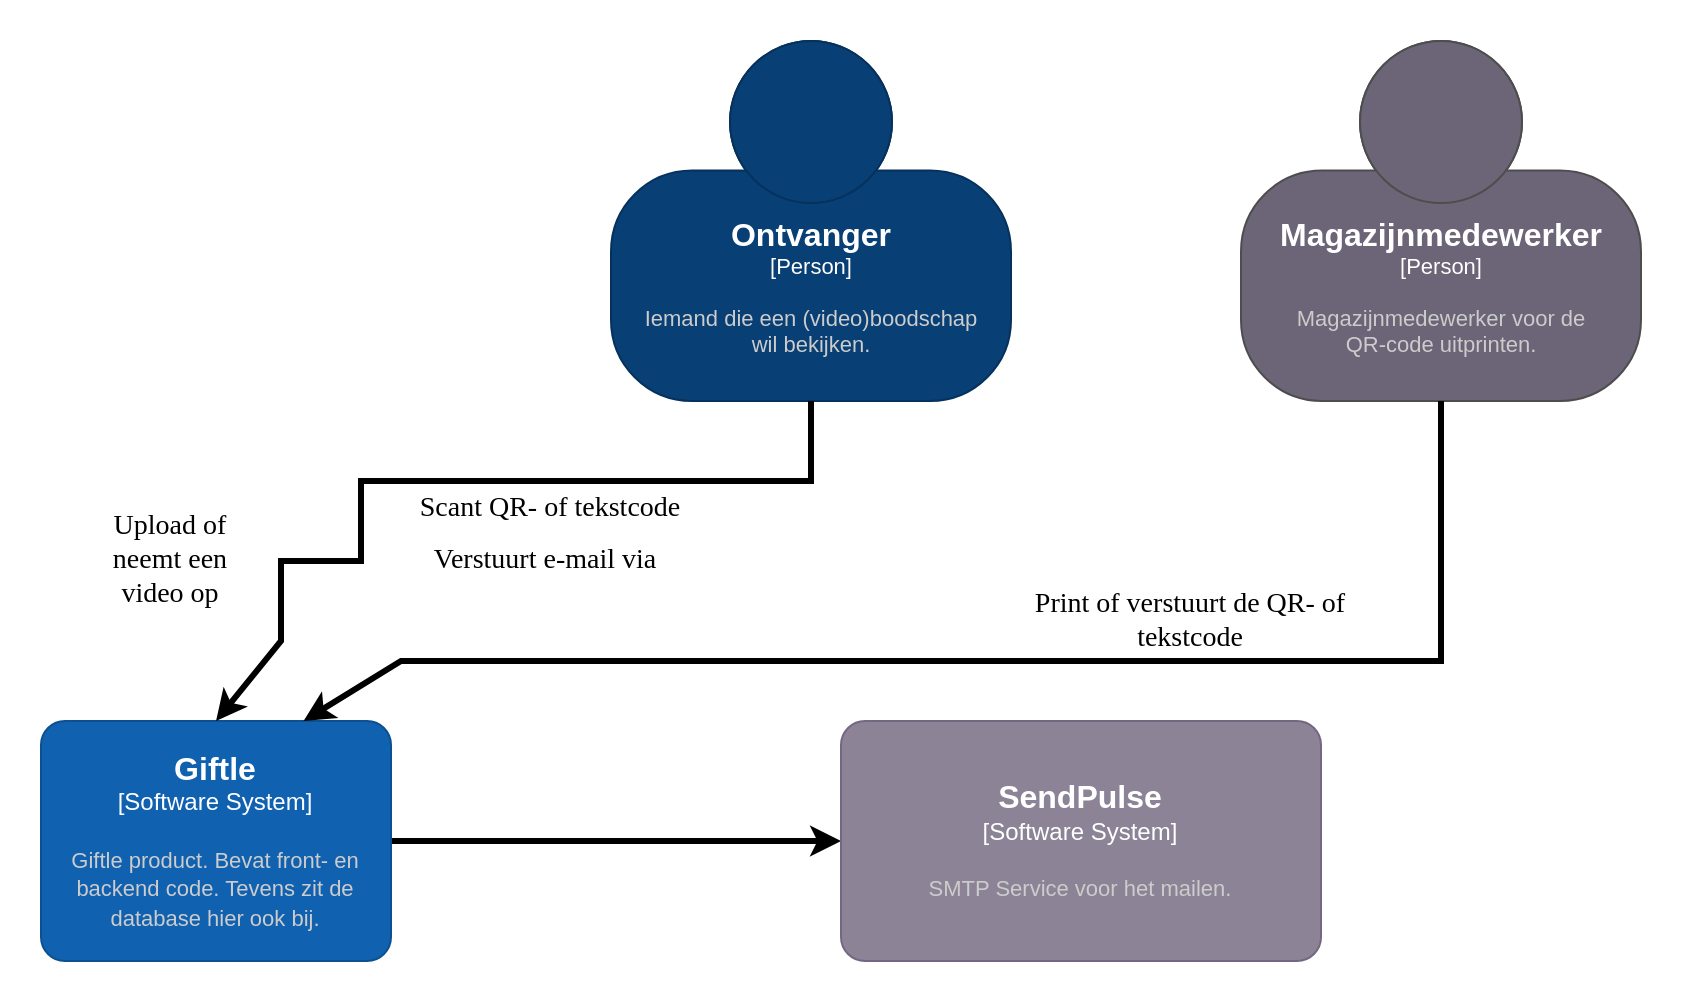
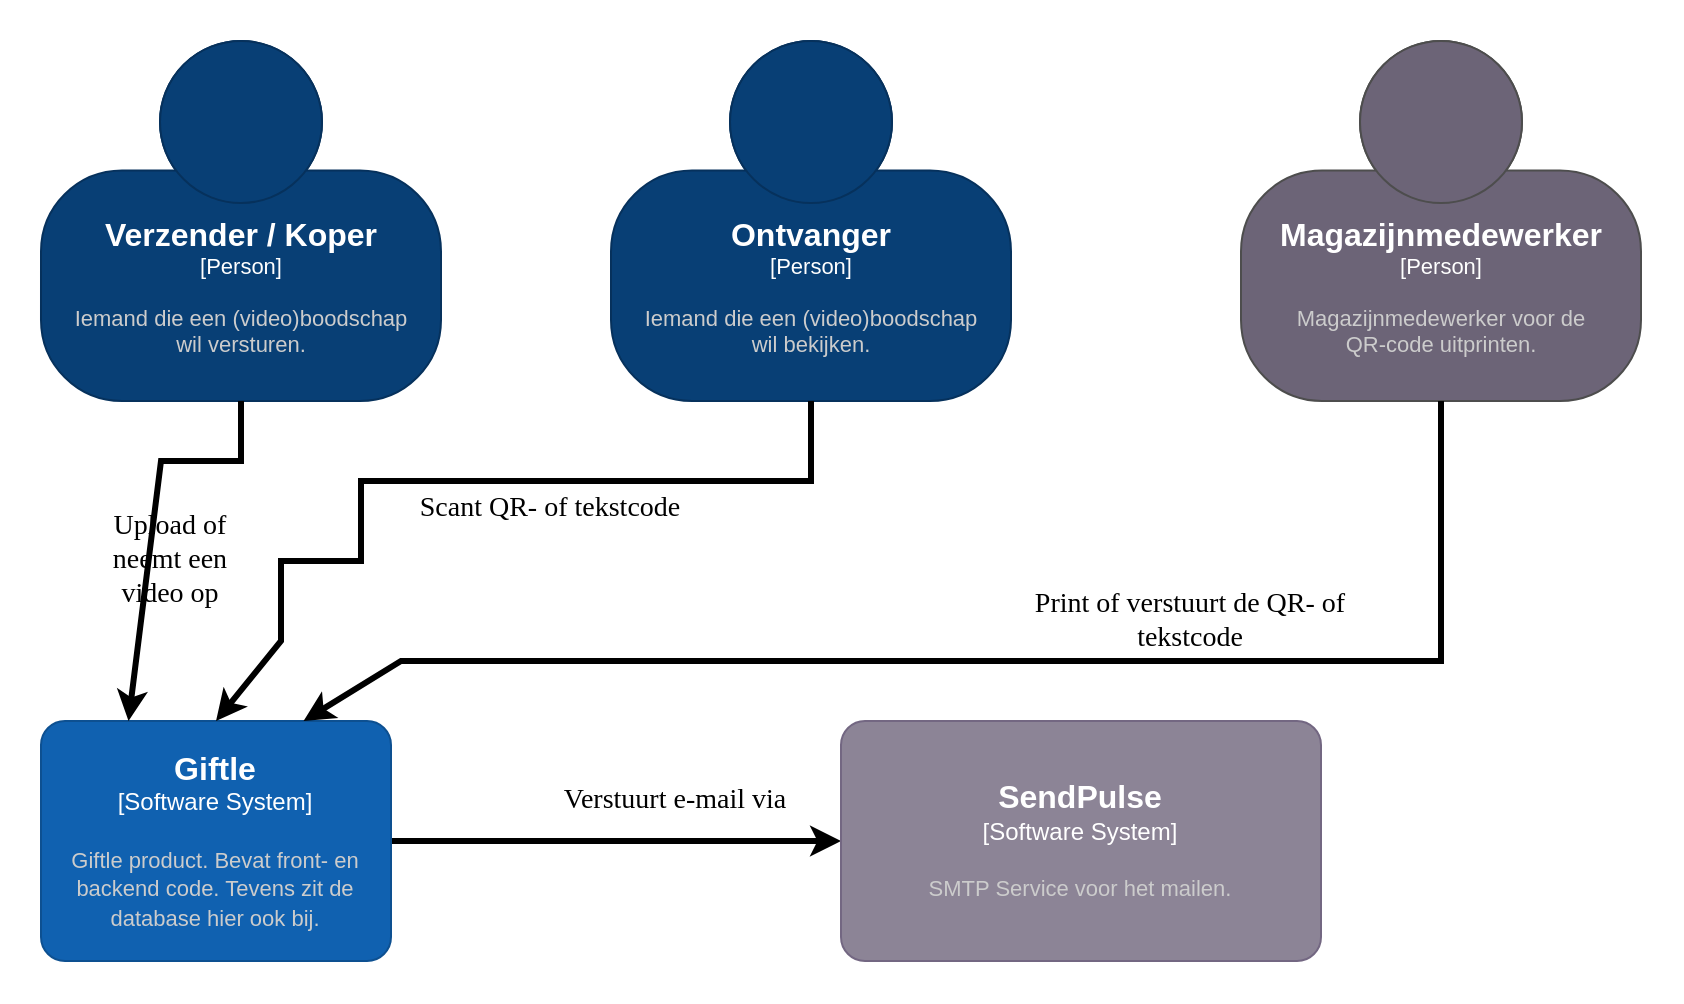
node "Verzender / Koper [Person] Iemand die een (video)boodschap wil versturen.": added
edge "Verzender / Koper [Person] Iemand die een (video)boodschap wil versturen." -> "Giftle [Software System] Giftle product. Bevat front- en backend code. Tevens zit de database hier ook bij.": added
node "Verstuurt e-mail via": moved (546, 560) -> (676, 800)
